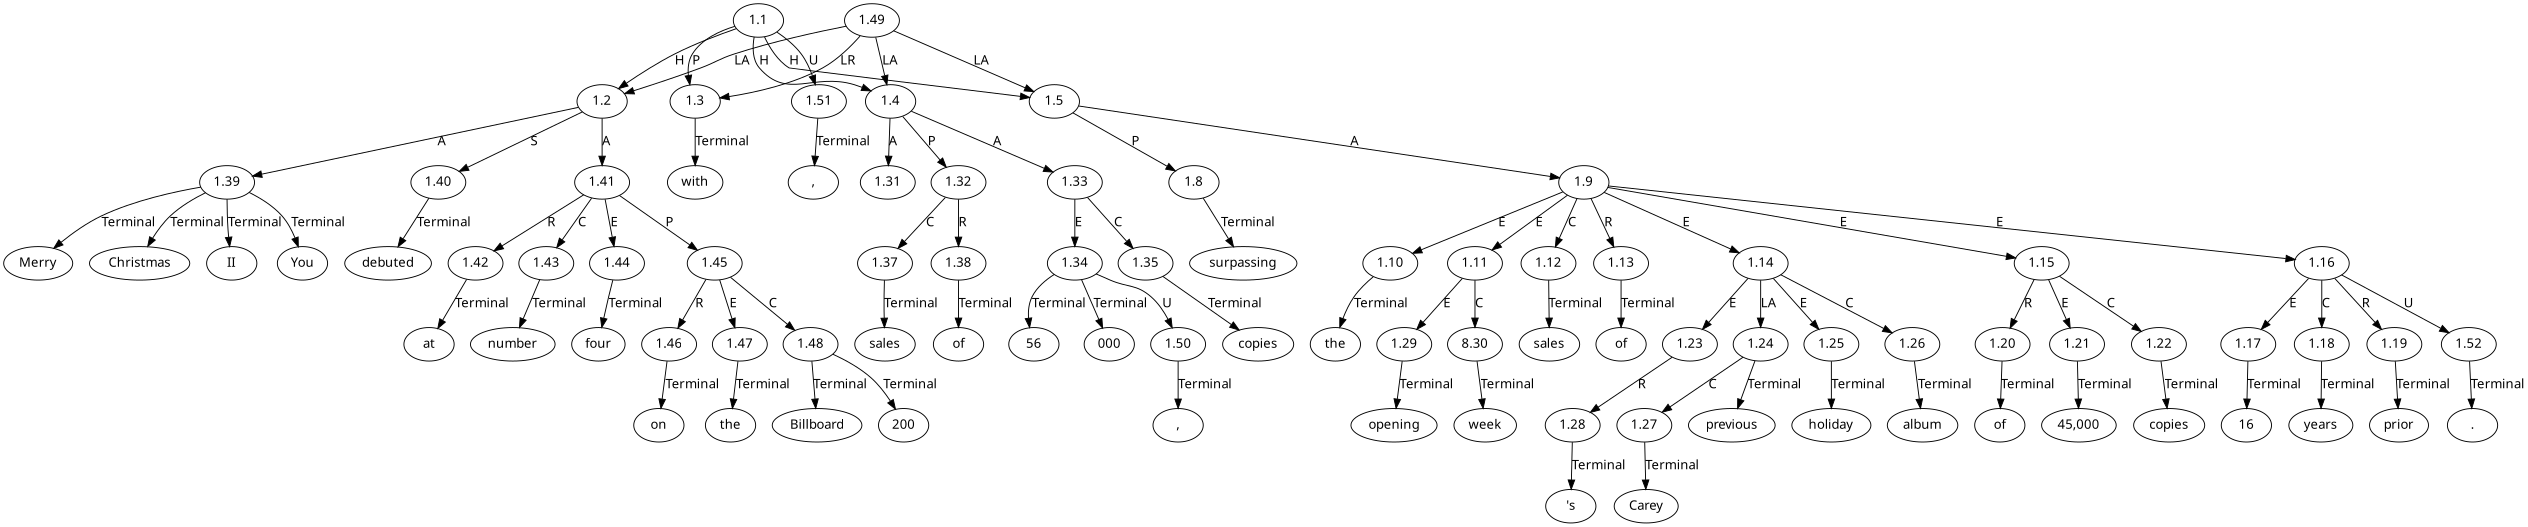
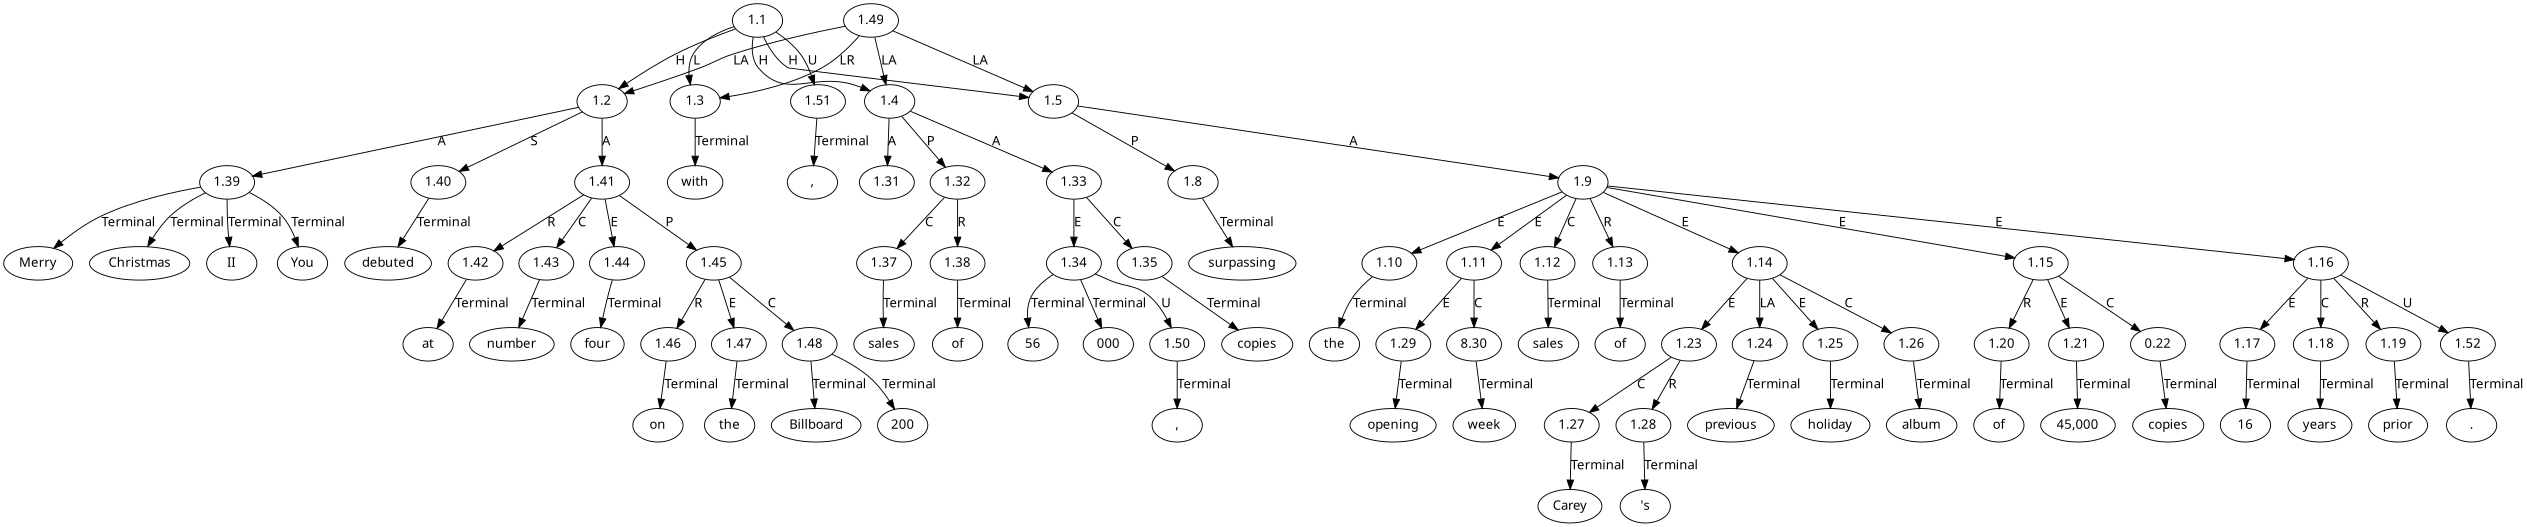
edge "1.1" -> "1.3": label "P" -> "L"
node "1.22": label "1.22" -> "0.22"
edge "1.24" -> "1.27": now "1.23" -> "1.27"
